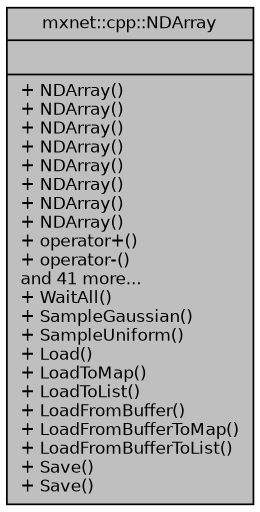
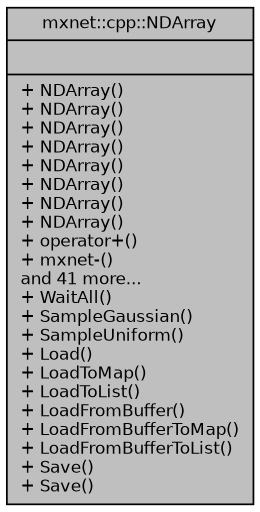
node "mxnet::cpp::NDArray": text "+ operator-()" -> "+ mxnet-()"
